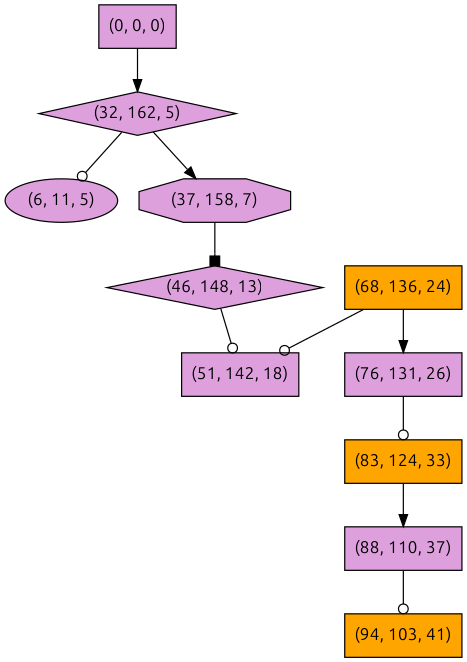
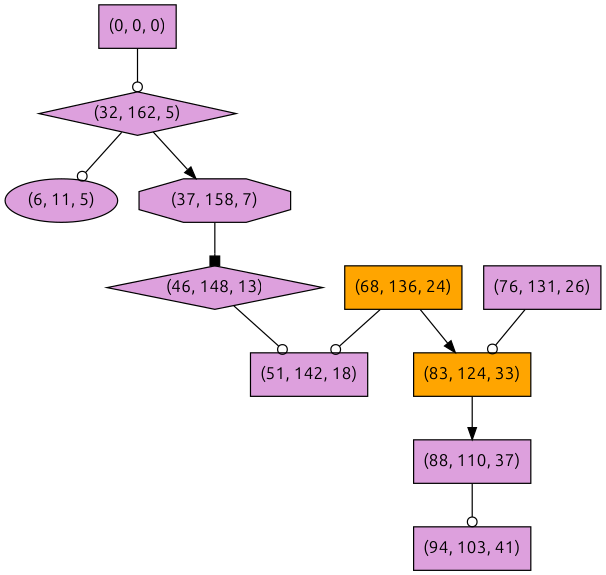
edge "(0, 0, 0)" -> "(32, 162, 5)": arrowhead normal -> odot
edge "(68, 136, 24)" -> "(76, 131, 26)": now "(68, 136, 24)" -> "(83, 124, 33)"
node "(94, 103, 41)": fillcolor orange -> plum
